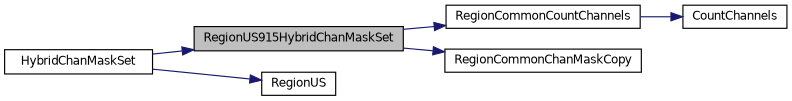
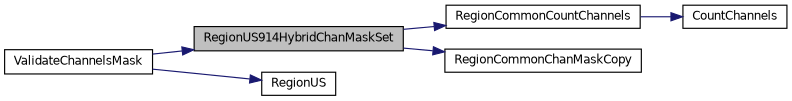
node "RegionUS915HybridChanMaskSet": label "RegionUS915HybridChanMaskSet" -> "RegionUS914HybridChanMaskSet"
node "HybridChanMaskSet": label "HybridChanMaskSet" -> "ValidateChannelsMask"
